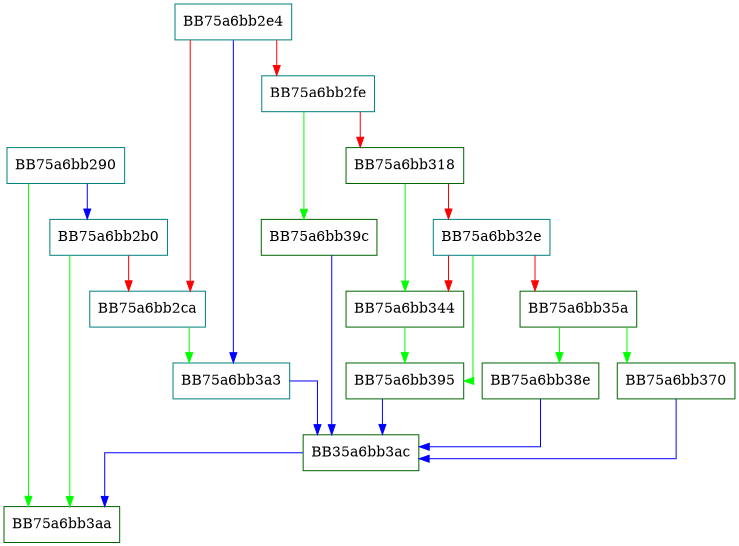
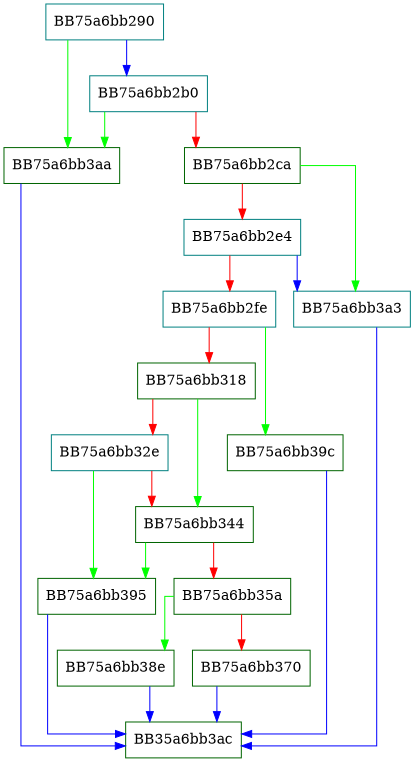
edge "BB75a6bb2e4" -> "BB75a6bb2ca": reversed
edge "BB75a6bb32e" -> "BB75a6bb35a": now "BB75a6bb344" -> "BB75a6bb35a"
node "BB75a6bb2ca": color teal -> darkgreen
edge "BB75a6bb35a" -> "BB75a6bb370": color green -> red
edge "BB35a6bb3ac" -> "BB75a6bb3aa": reversed
